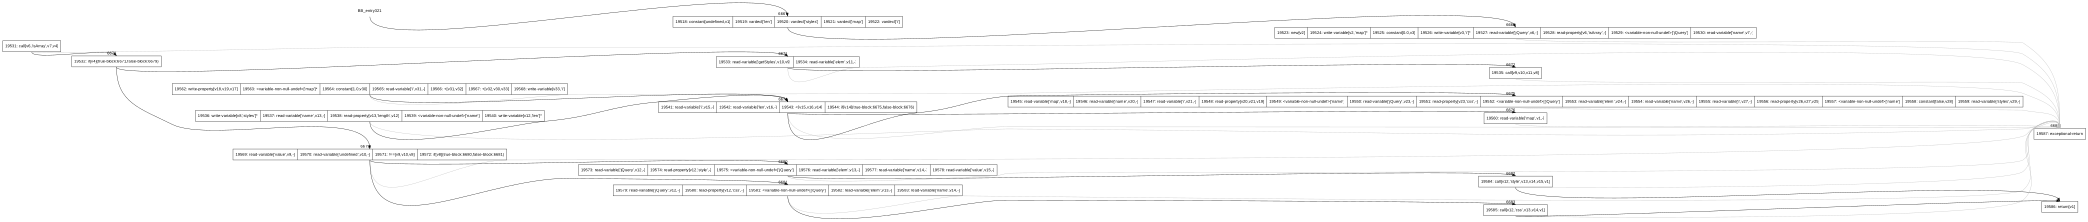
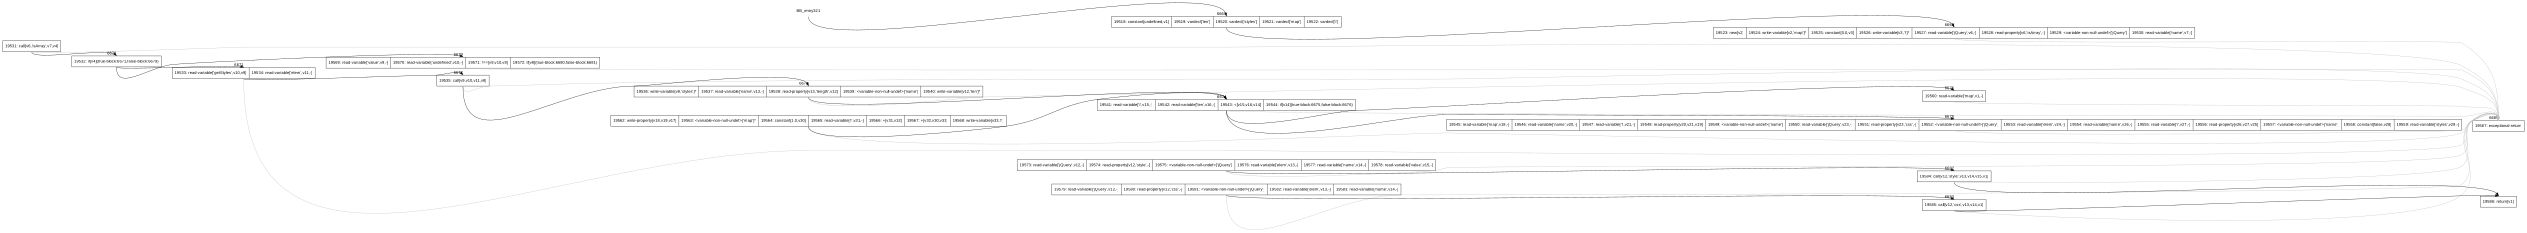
edge "19535: call[v9,v10,v11,v8]" -> "19536: write-variable[v8,'styles']*": added
edge "19569: read-variable['value',v9,-]" -> "19573: read-variable['jQuery',v12,-]": removed
edge "19569: read-variable['value',v9,-]" -> "19579: read-variable['jQuery',v12,-]": removed
